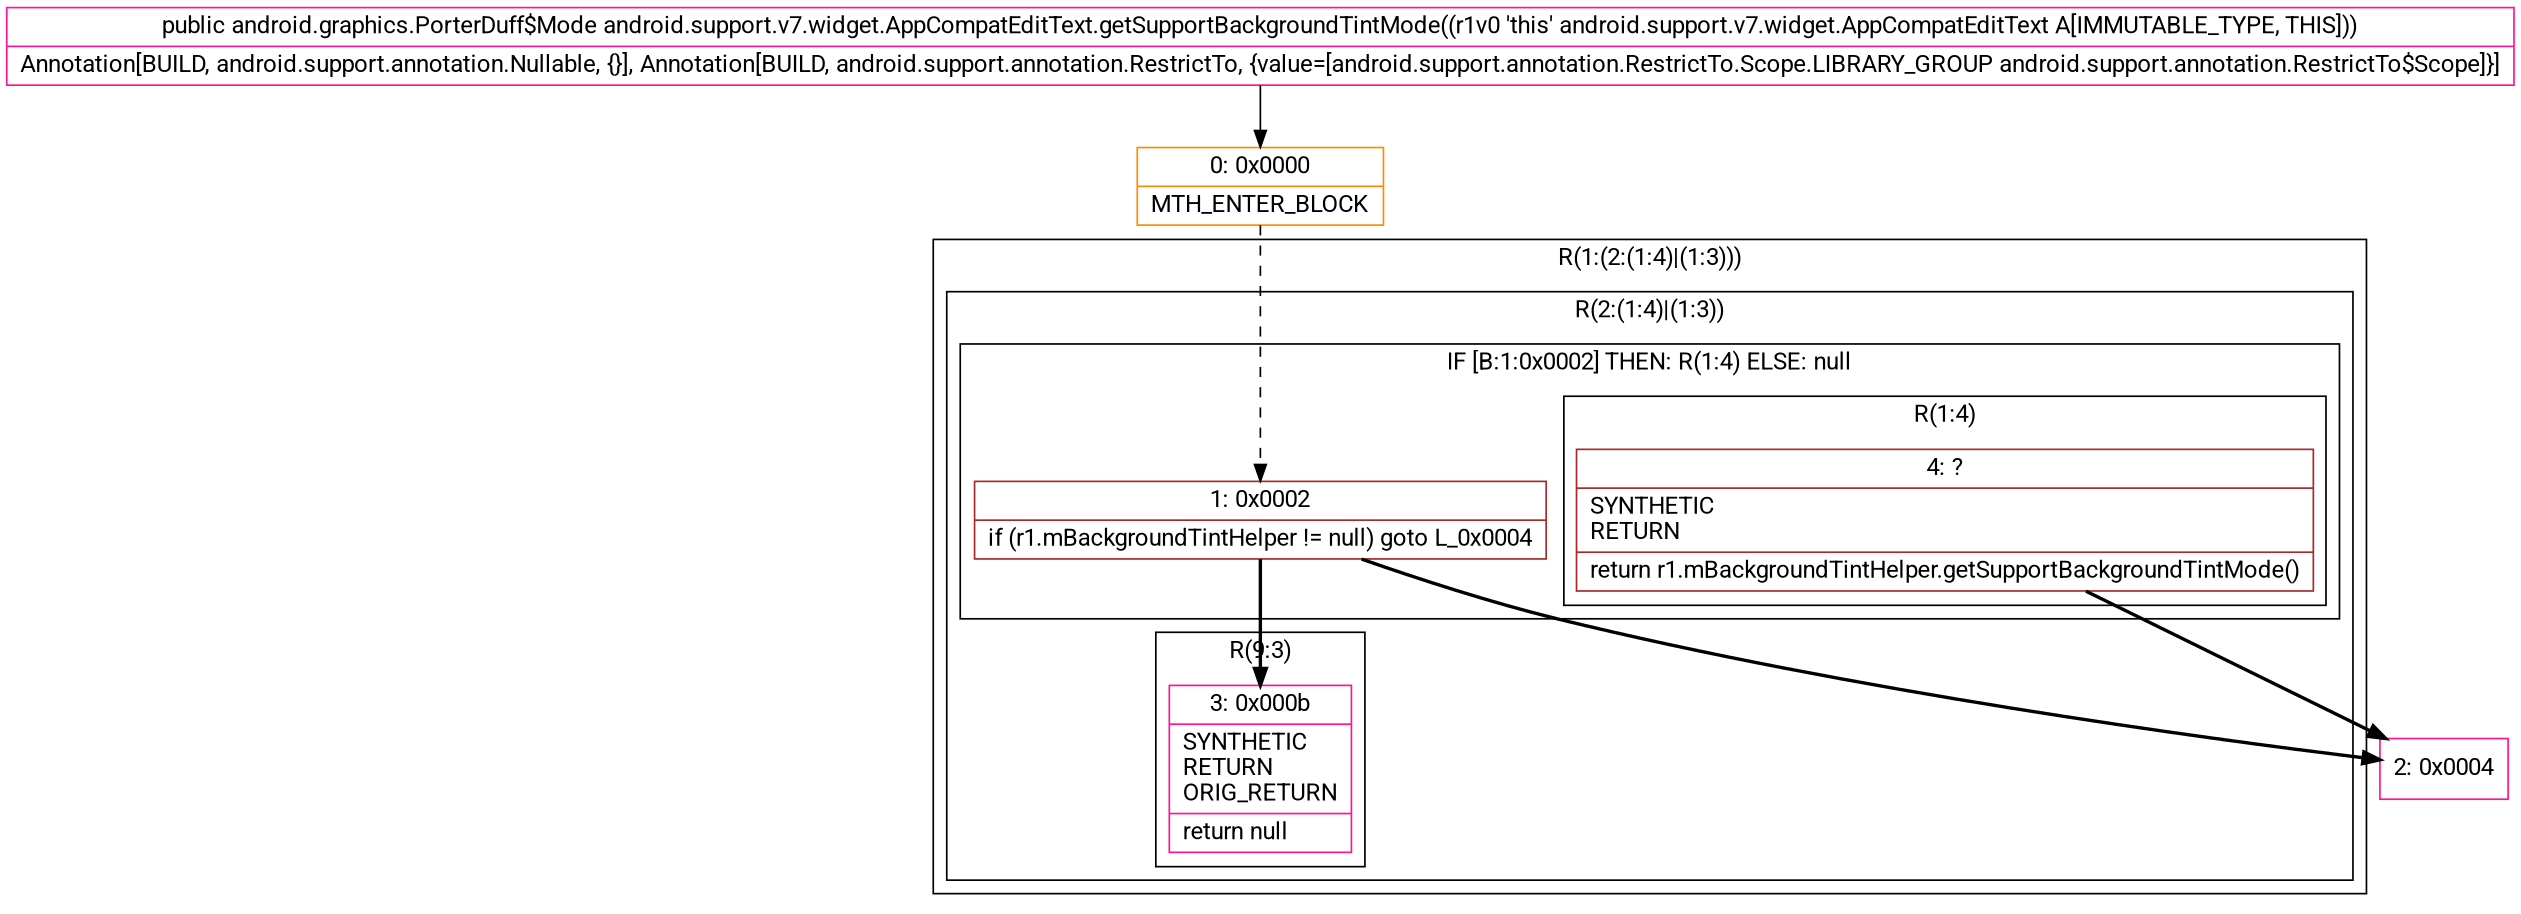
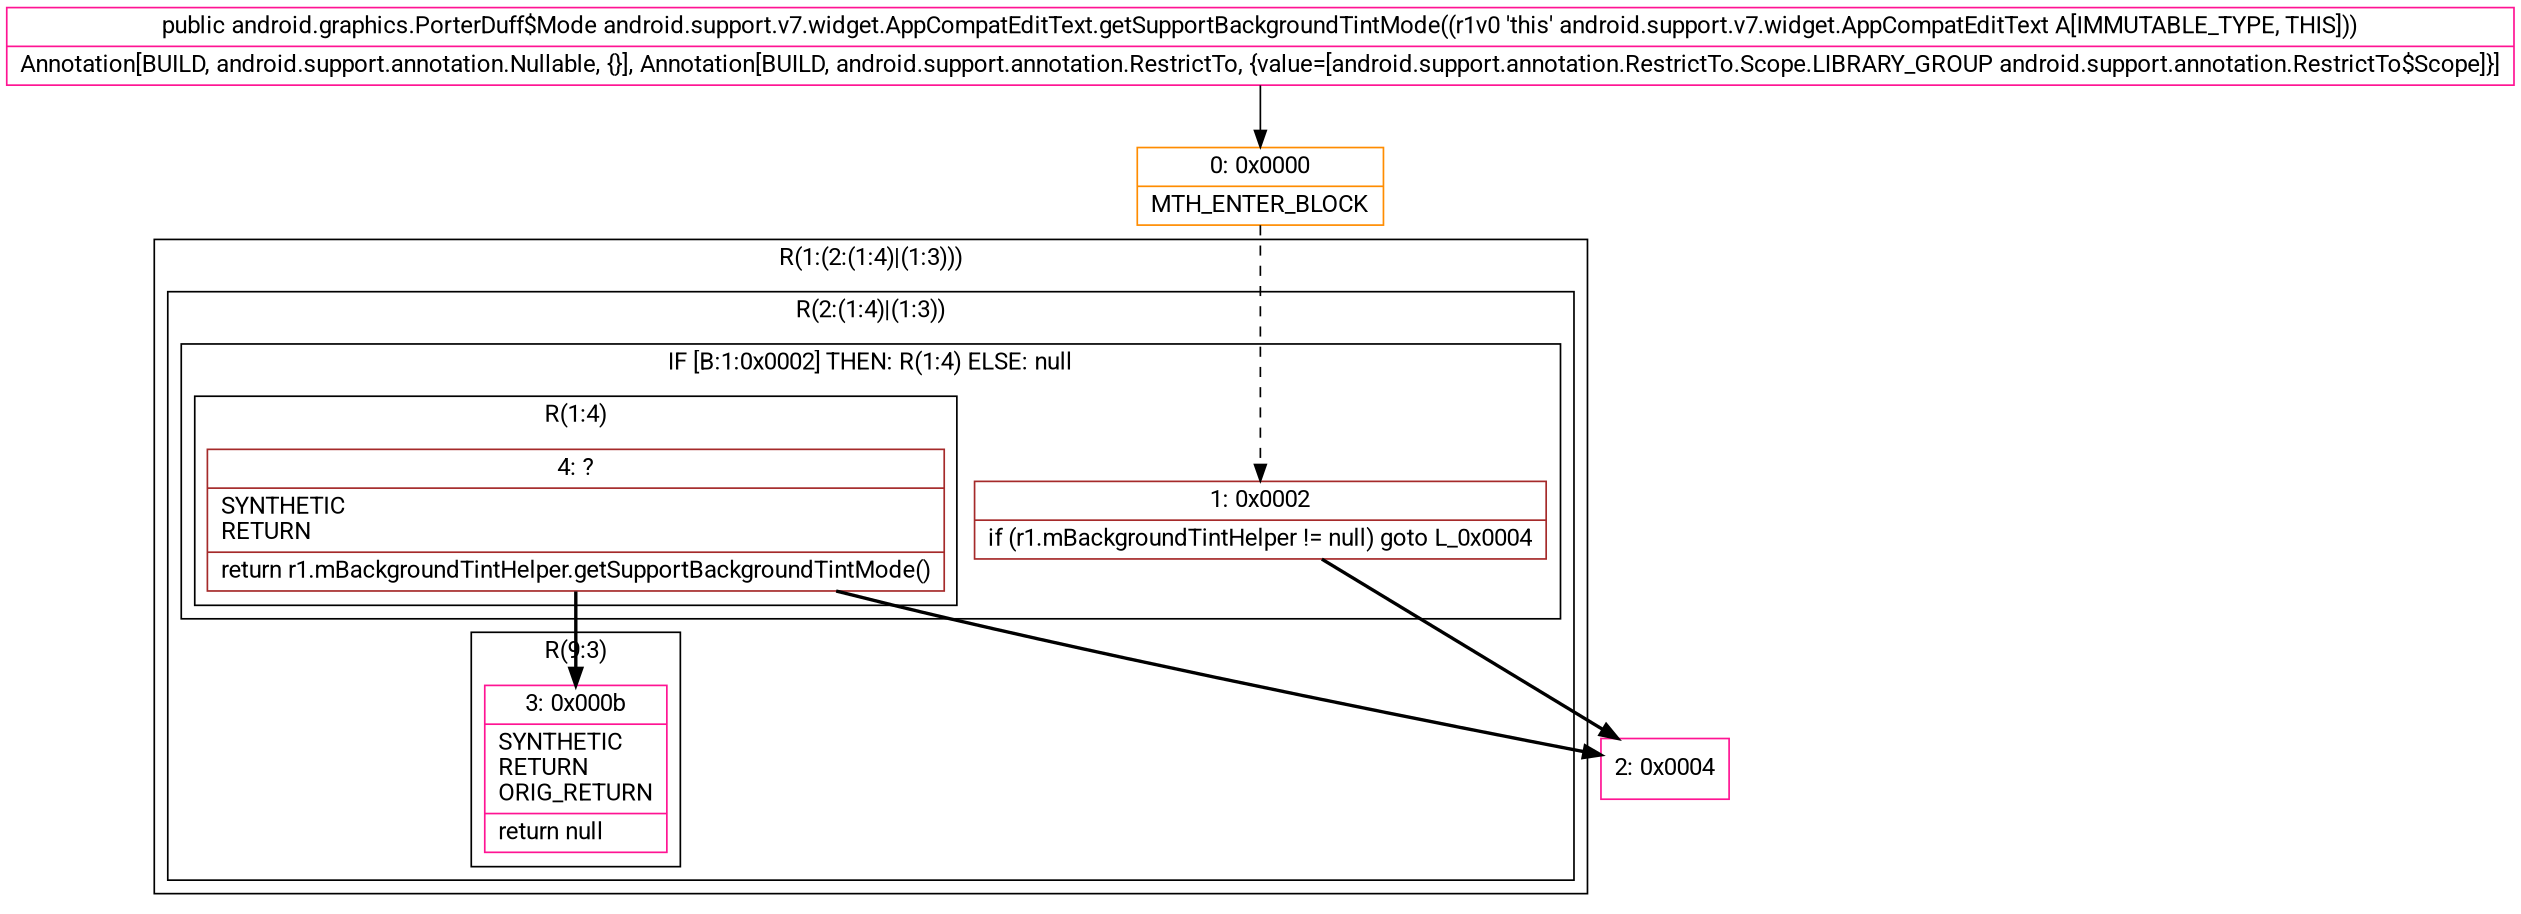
edge "1: 0x0002" -> "3: 0x000b": now "4: ?" -> "3: 0x000b"
